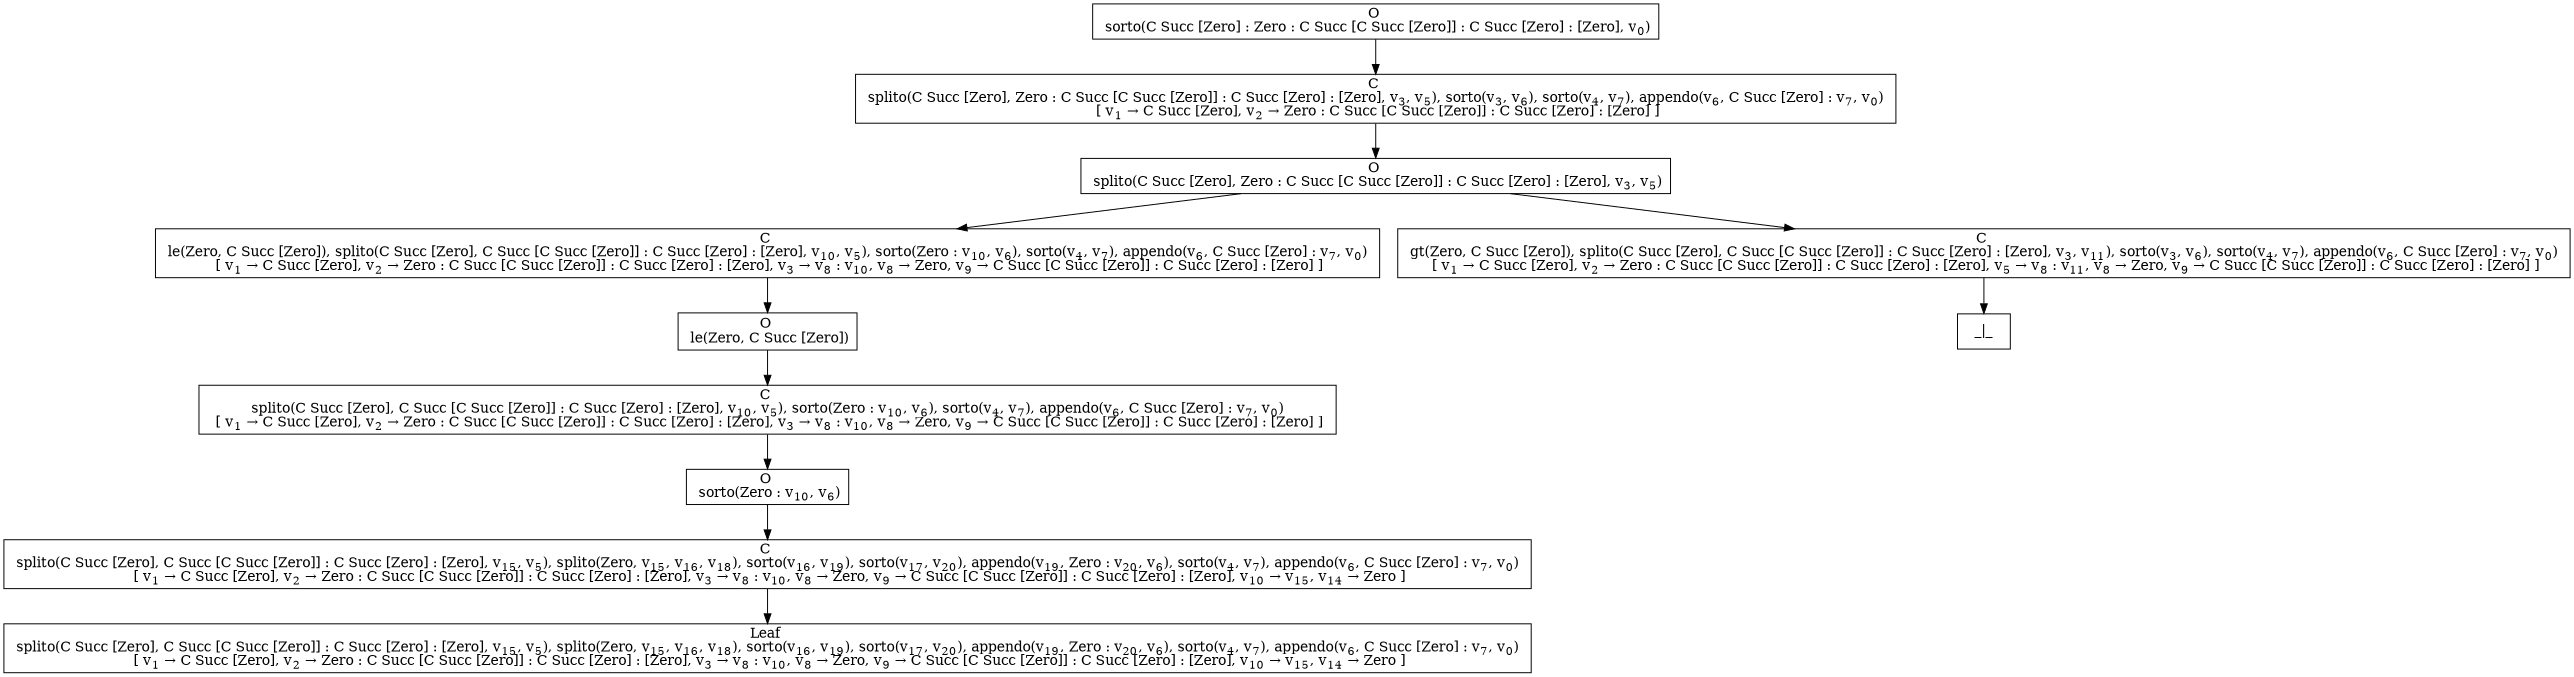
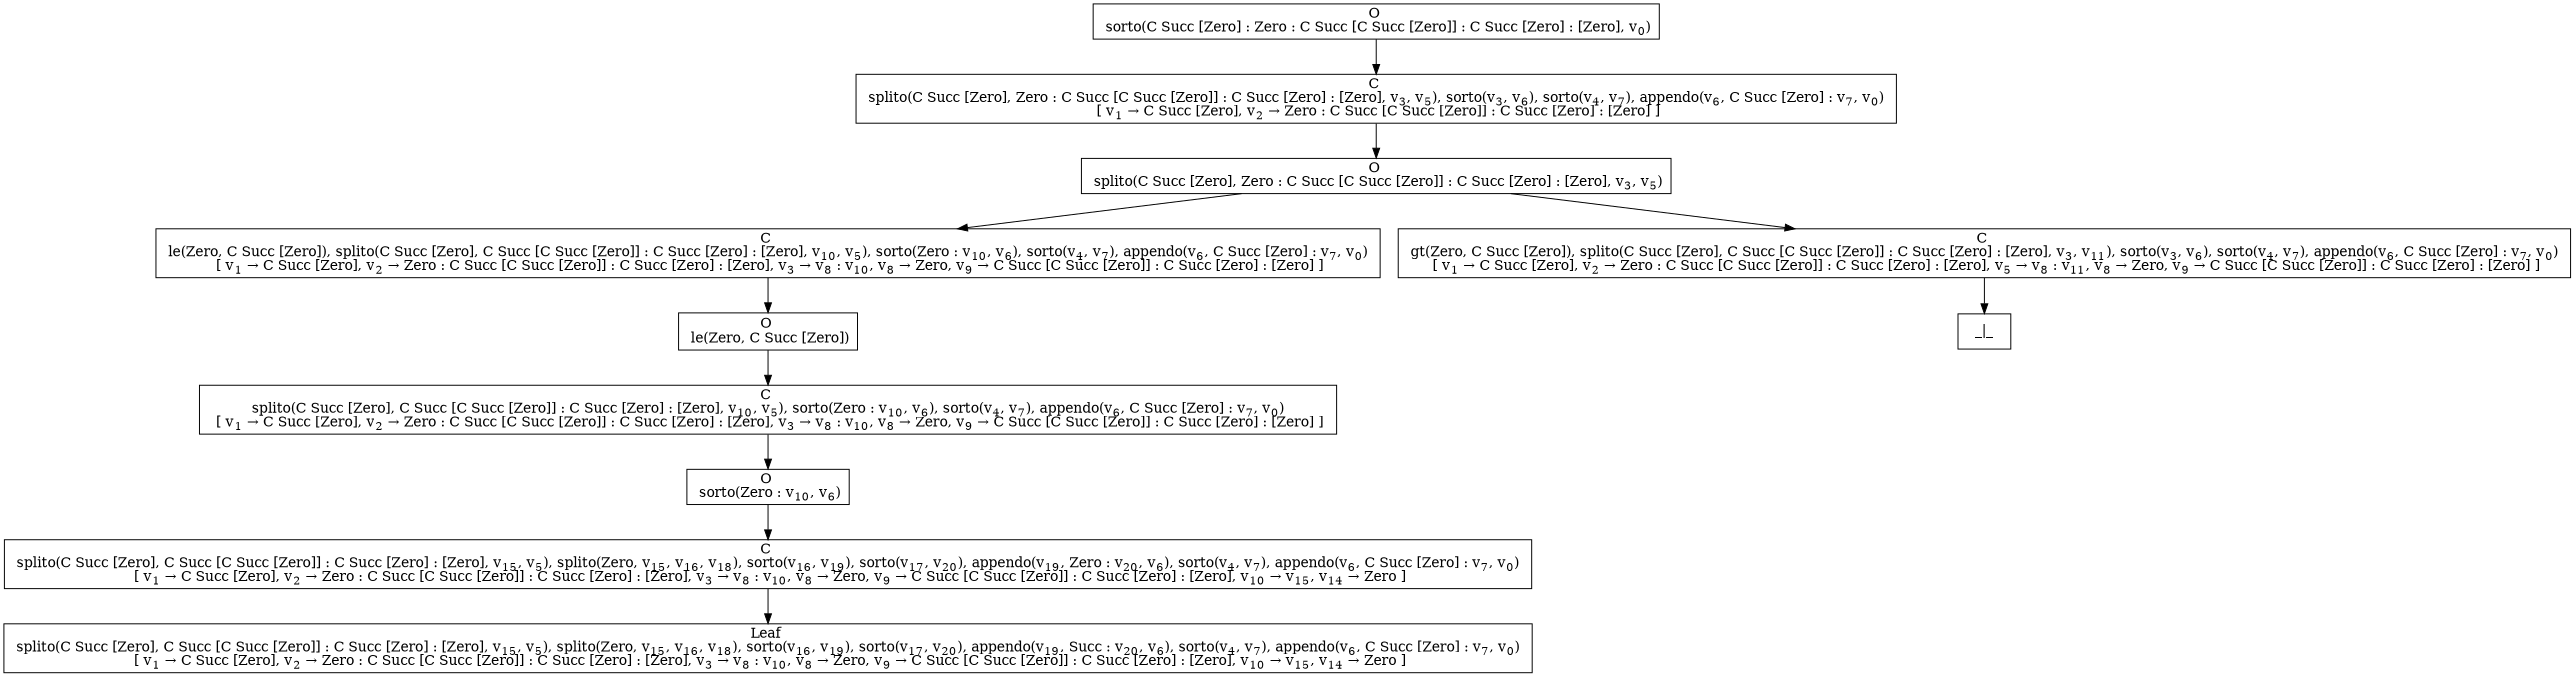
node "Leaf": text ", Zero : v" -> ", Succ : v"
